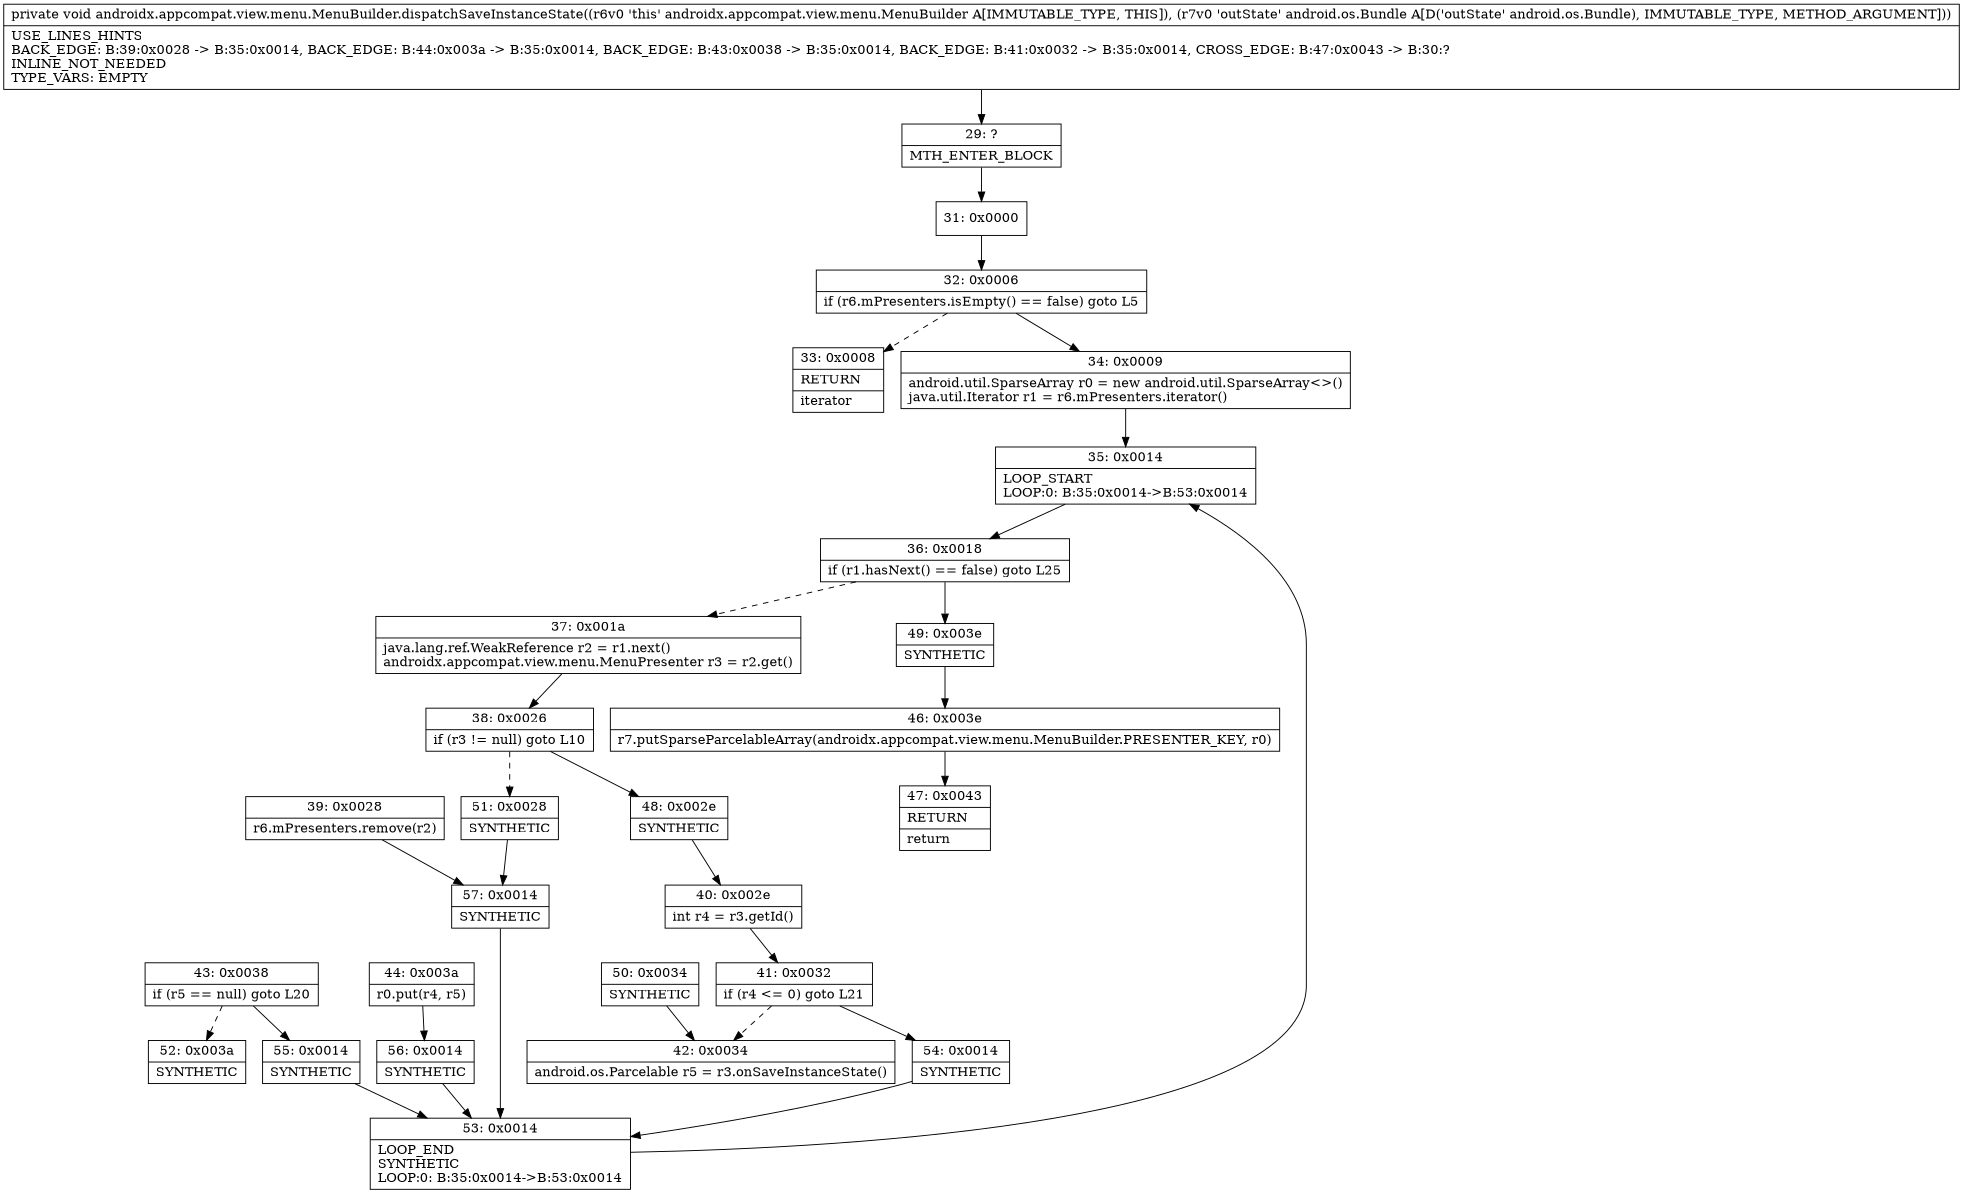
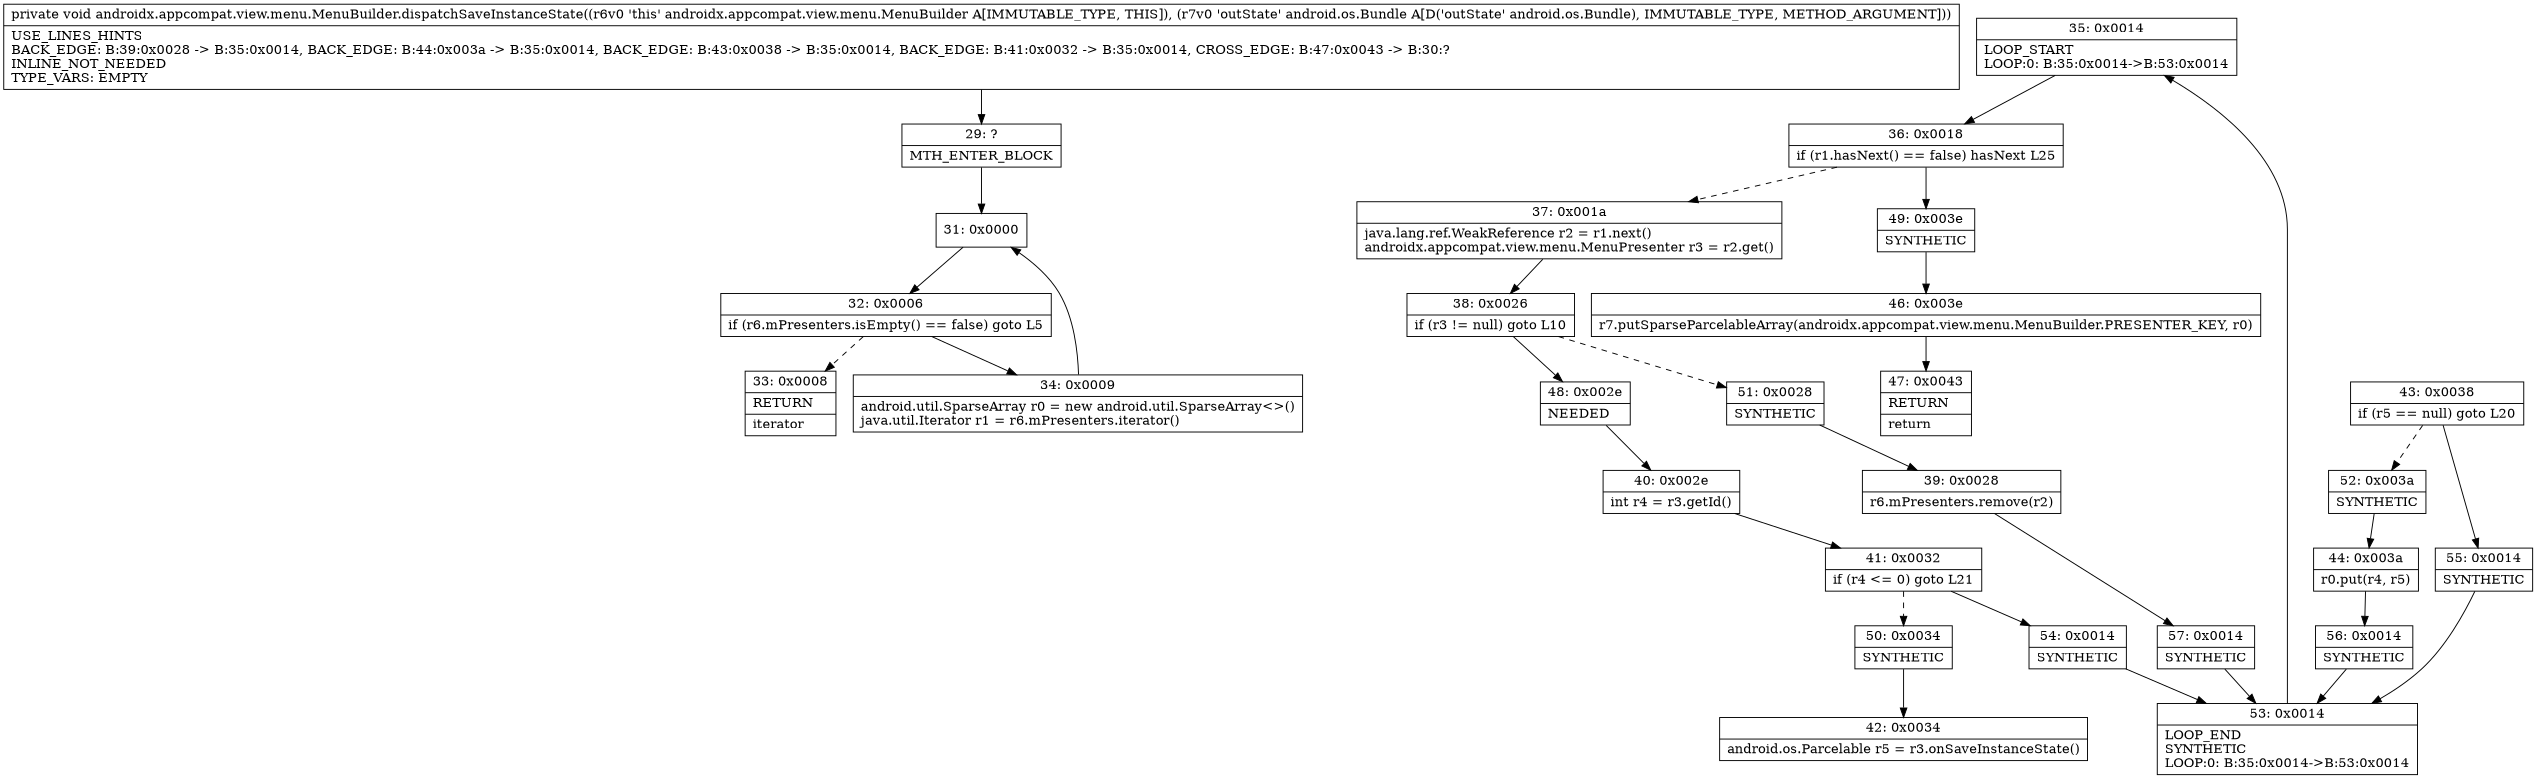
edge "34: 0x0009" -> "35: 0x0014": now "34: 0x0009" -> "31: 0x0000"
edge "52: 0x003a" -> "44: 0x003a": added
node "36: 0x0018": text "if (r1.hasNext() == false) goto L25" -> "if (r1.hasNext() == false) hasNext L25"
node "48: 0x002e": text "SYNTHETIC" -> "NEEDED"
edge "51: 0x0028" -> "57: 0x0014": now "51: 0x0028" -> "39: 0x0028"
edge "41: 0x0032" -> "42: 0x0034": now "41: 0x0032" -> "50: 0x0034"
